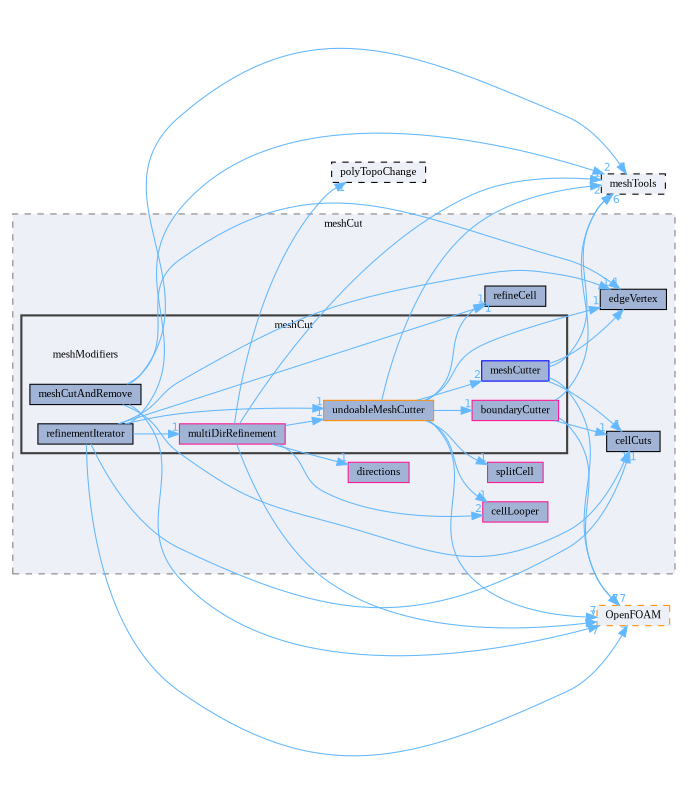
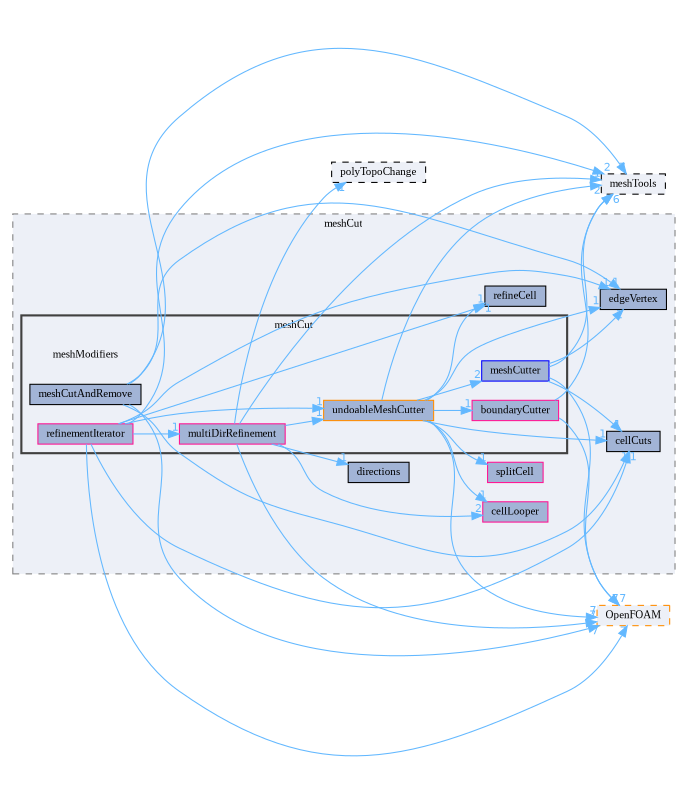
edge "boundaryCutter" -> "cellCuts": now "undoableMeshCutter" -> "cellCuts"
node "refinementIterator": color black -> deeppink
node "directions": color deeppink -> black
